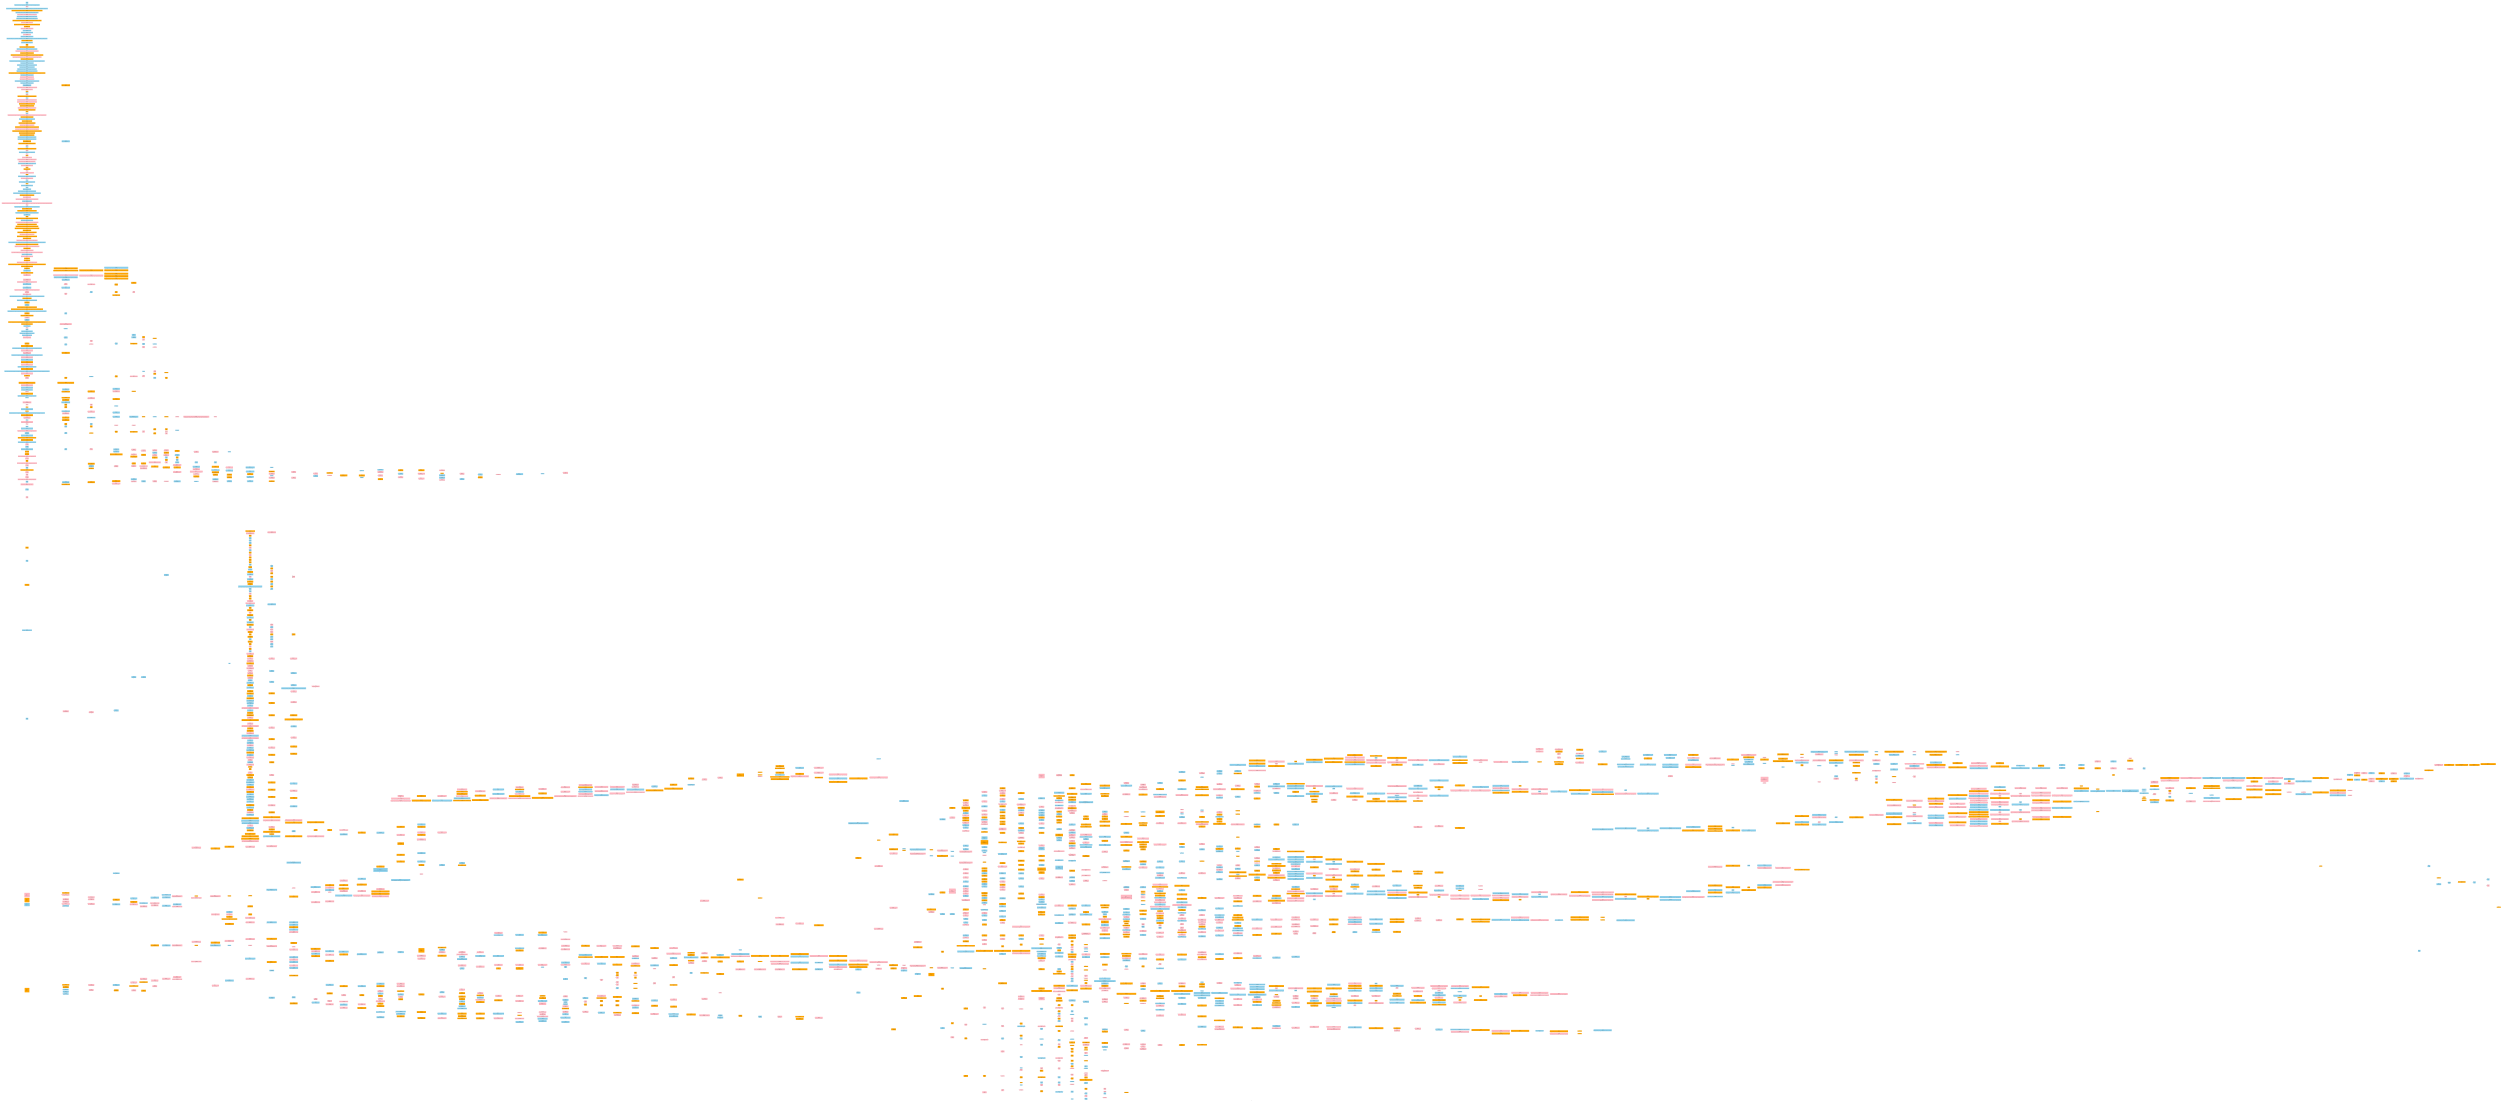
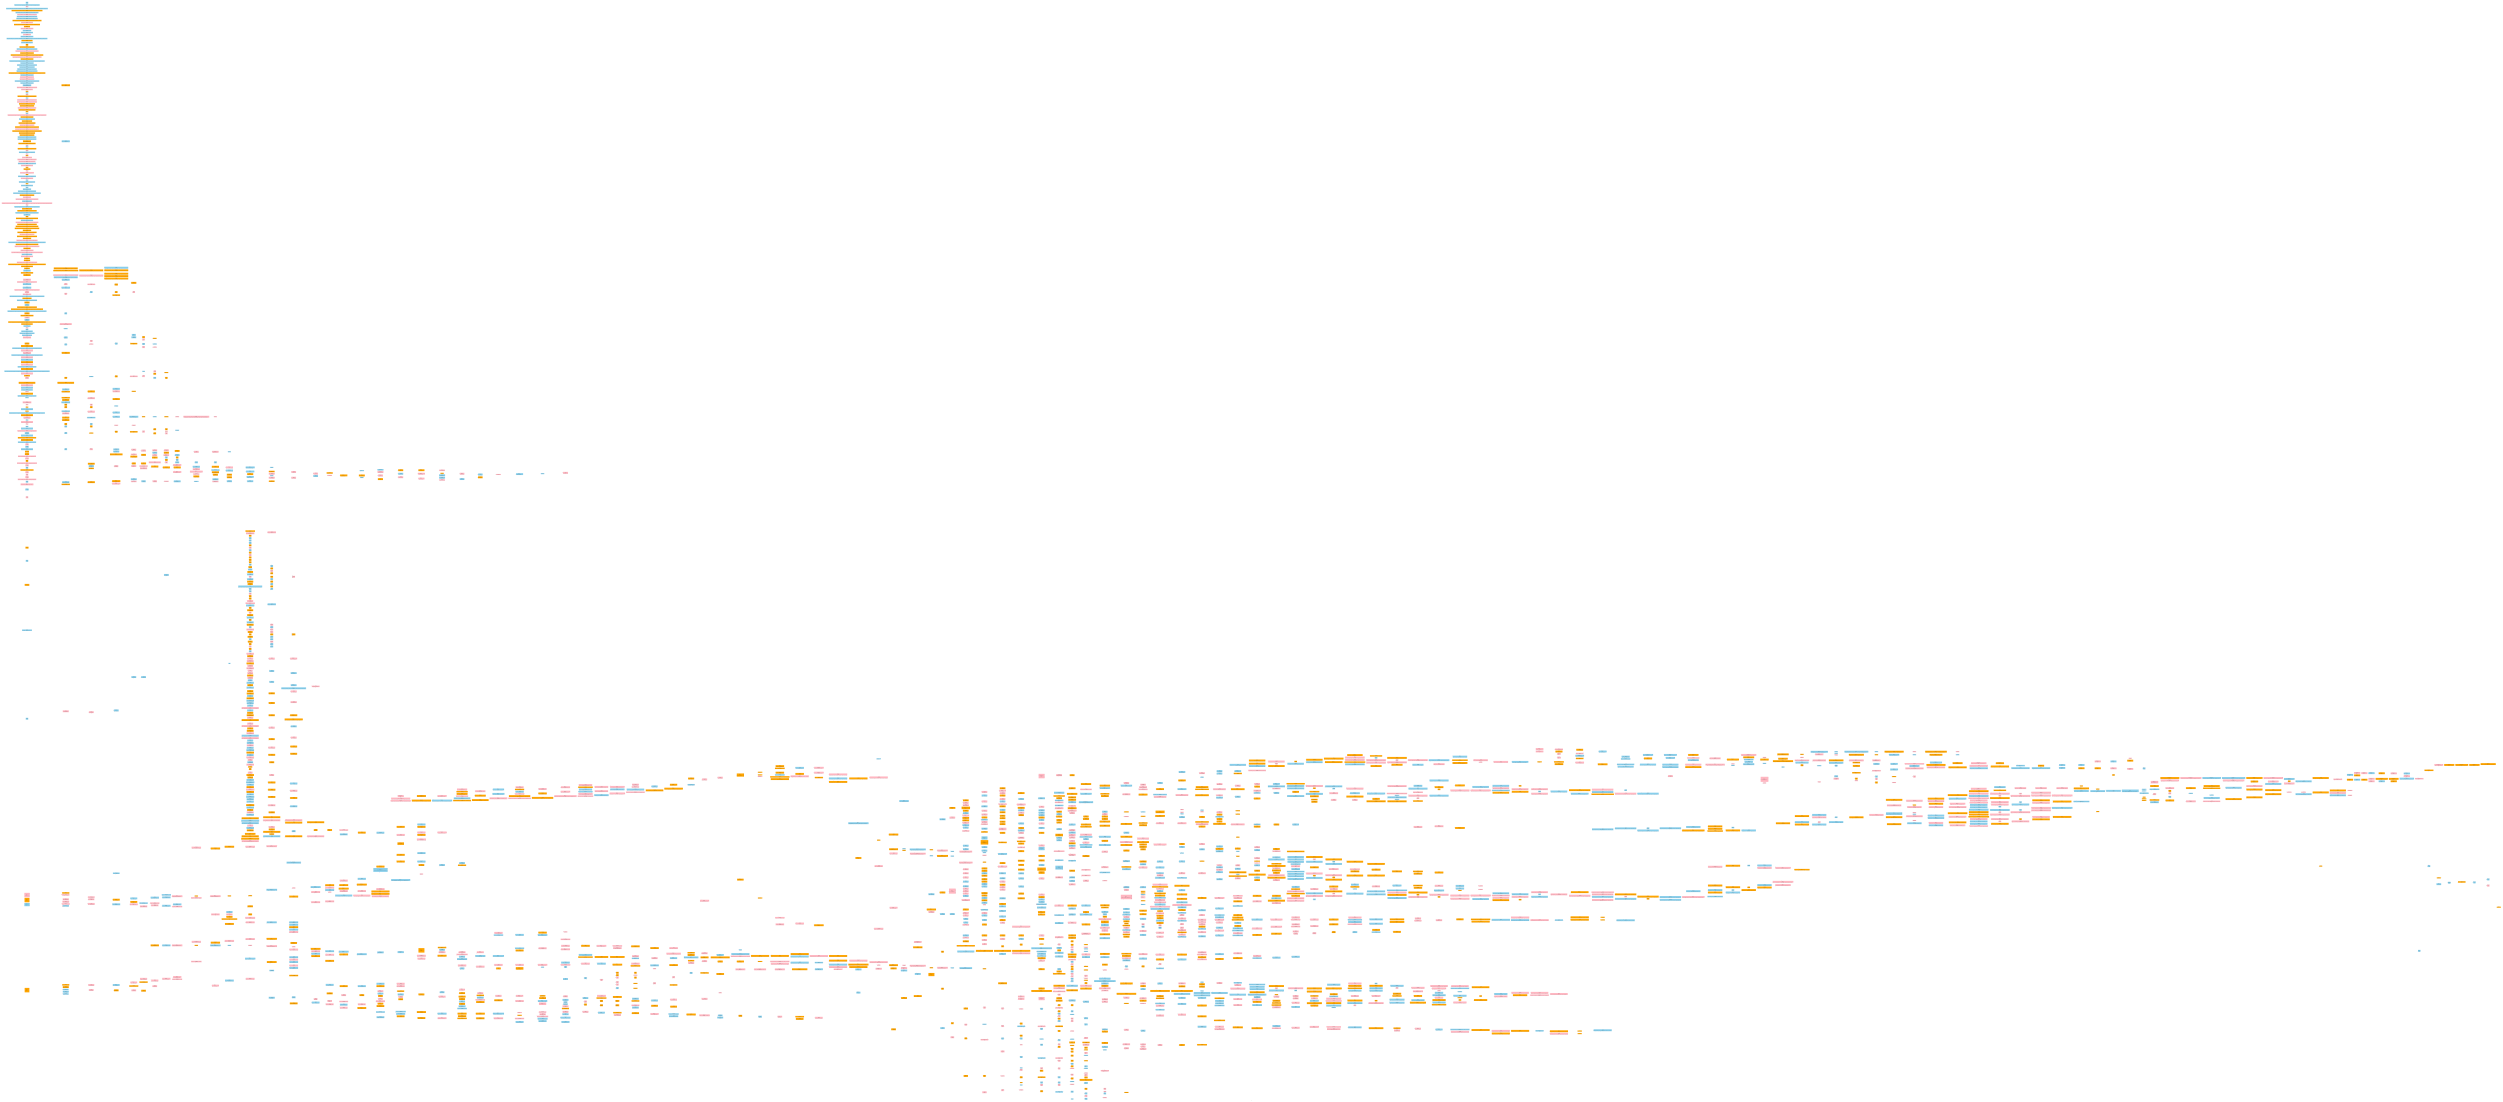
node "NodeID: 60": fillcolor lightpink -> orange
